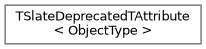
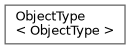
node "TSlateDeprecatedTAttribute < ObjectType >": label "TSlateDeprecatedTAttribute < ObjectType >" -> "ObjectType < ObjectType >"
